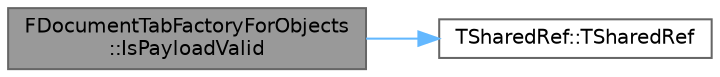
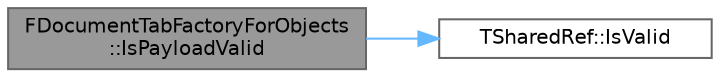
node "TSharedRef::TSharedRef": label "TSharedRef::TSharedRef" -> "TSharedRef::IsValid"
